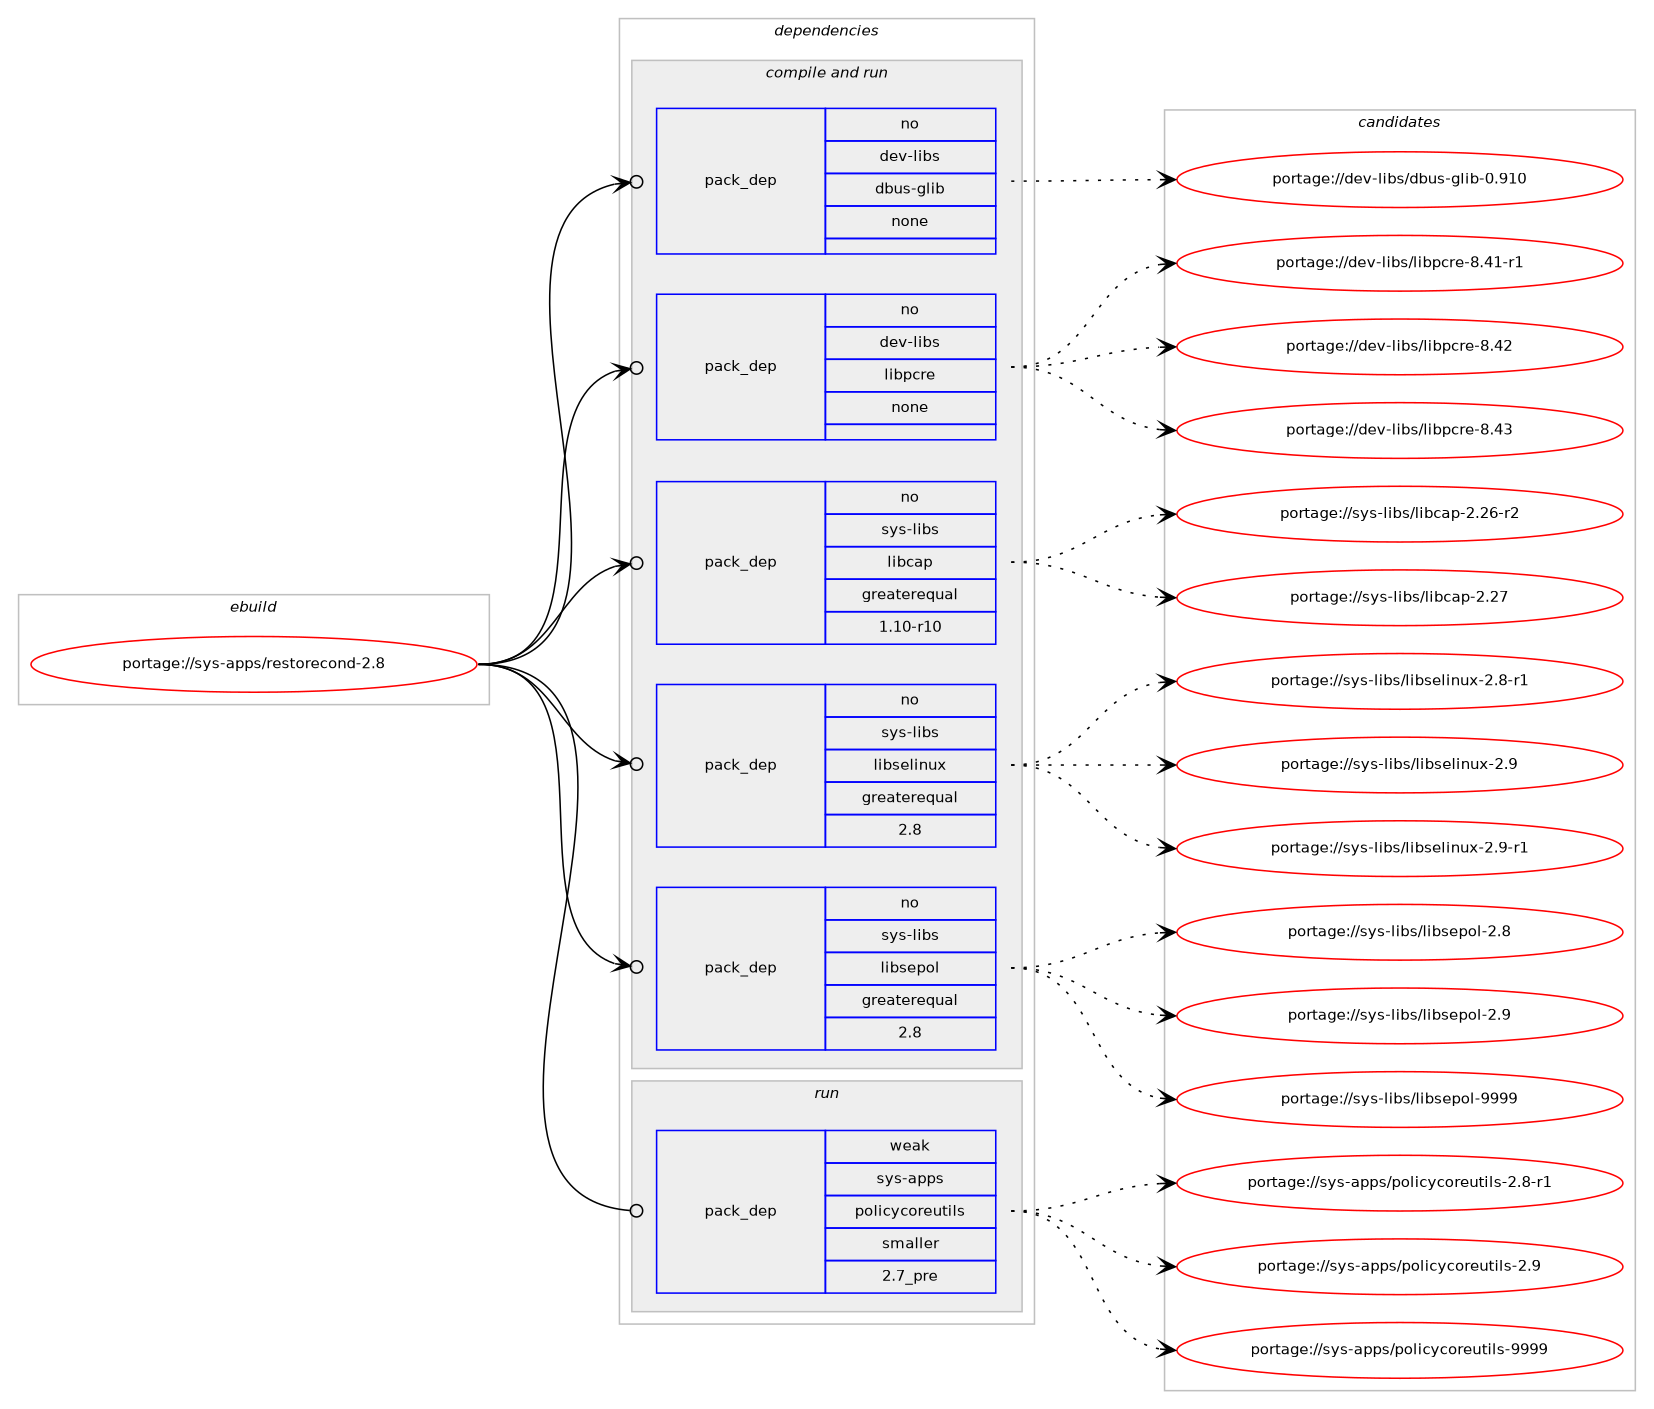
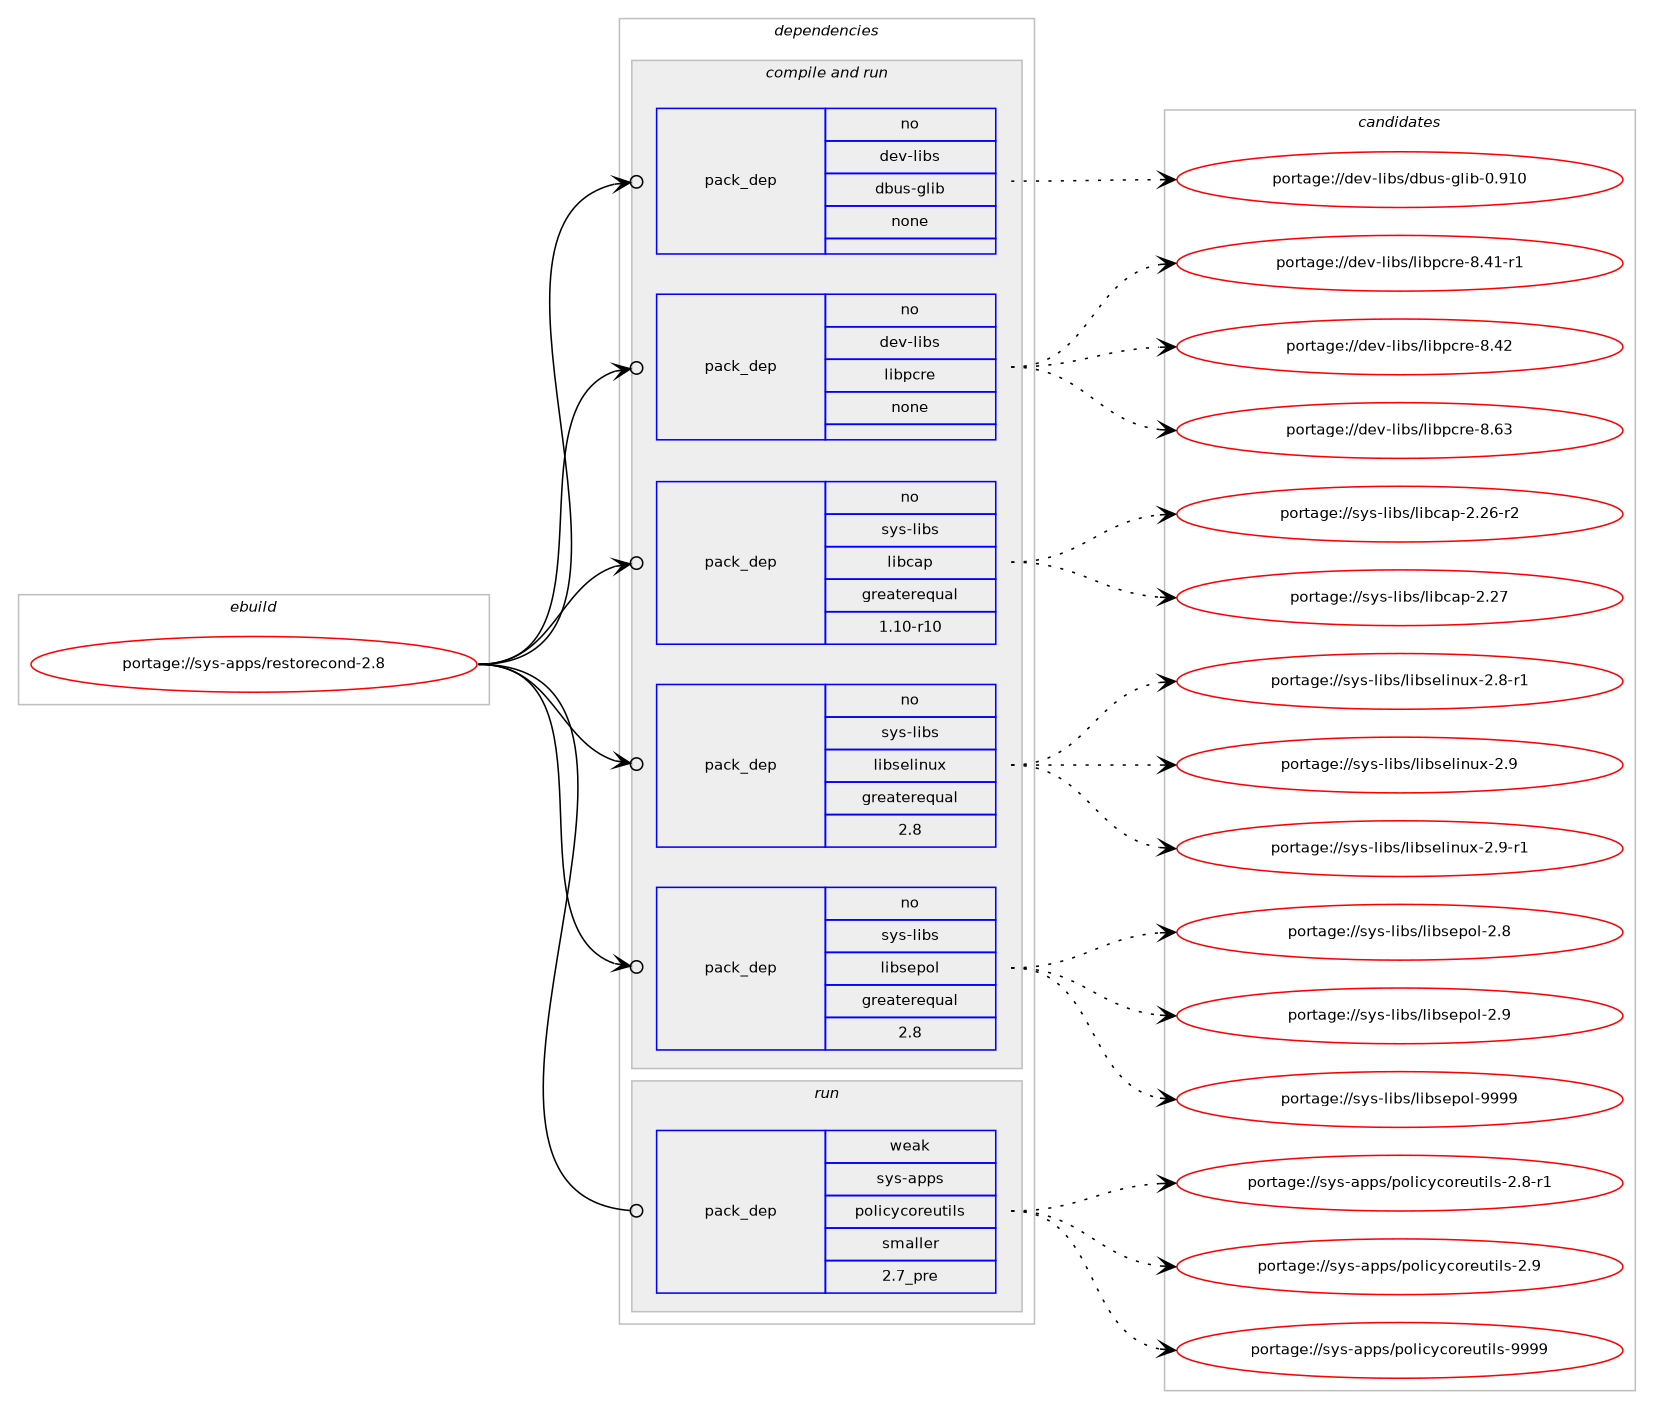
node "portage://dev-libs/libpcre-8.43": label "portage://dev-libs/libpcre-8.43" -> "portage://dev-libs/libpcre-8.63"
